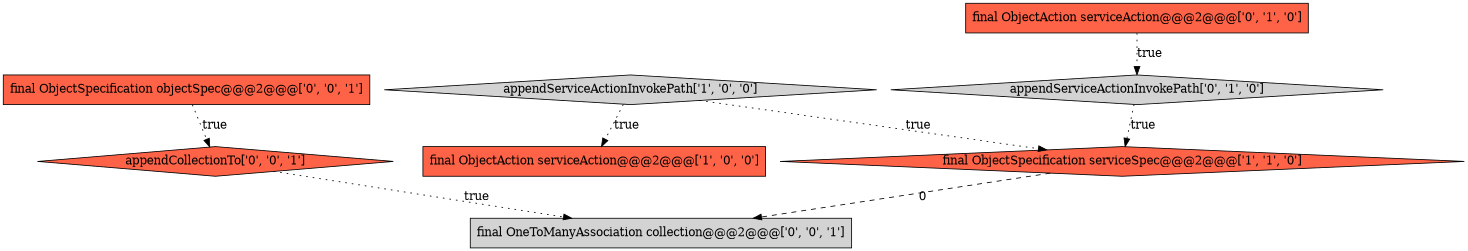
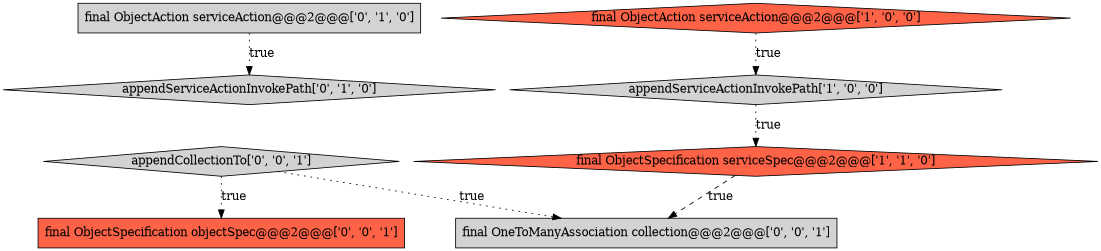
node "final ObjectAction serviceAction@@@2@@@['0', '1', '0']": fillcolor tomato -> lightgray
edge "appendServiceActionInvokePath['0', '1', '0']" -> "final ObjectSpecification serviceSpec@@@2@@@['1', '1', '0']": removed, label "true"
edge "final ObjectSpecification objectSpec@@@2@@@['0', '0', '1']" -> "appendCollectionTo['0', '0', '1']": reversed
edge "appendServiceActionInvokePath['1', '0', '0']" -> "final ObjectAction serviceAction@@@2@@@['1', '0', '0']": reversed
node "appendCollectionTo['0', '0', '1']": fillcolor tomato -> lightgray
node "final ObjectAction serviceAction@@@2@@@['1', '0', '0']": shape box -> diamond
edge "final ObjectSpecification serviceSpec@@@2@@@['1', '1', '0']" -> "final OneToManyAssociation collection@@@2@@@['0', '0', '1']": label "0" -> "true"
